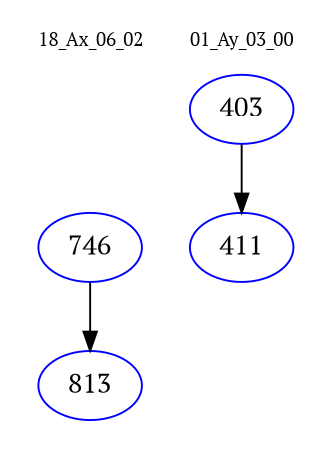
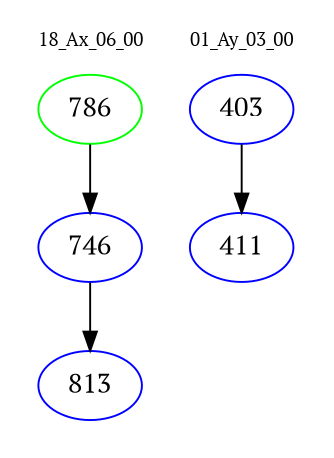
cluster "18_Ax_06_02": label "18_Ax_06_02" -> "18_Ax_06_00"
node "786": added
